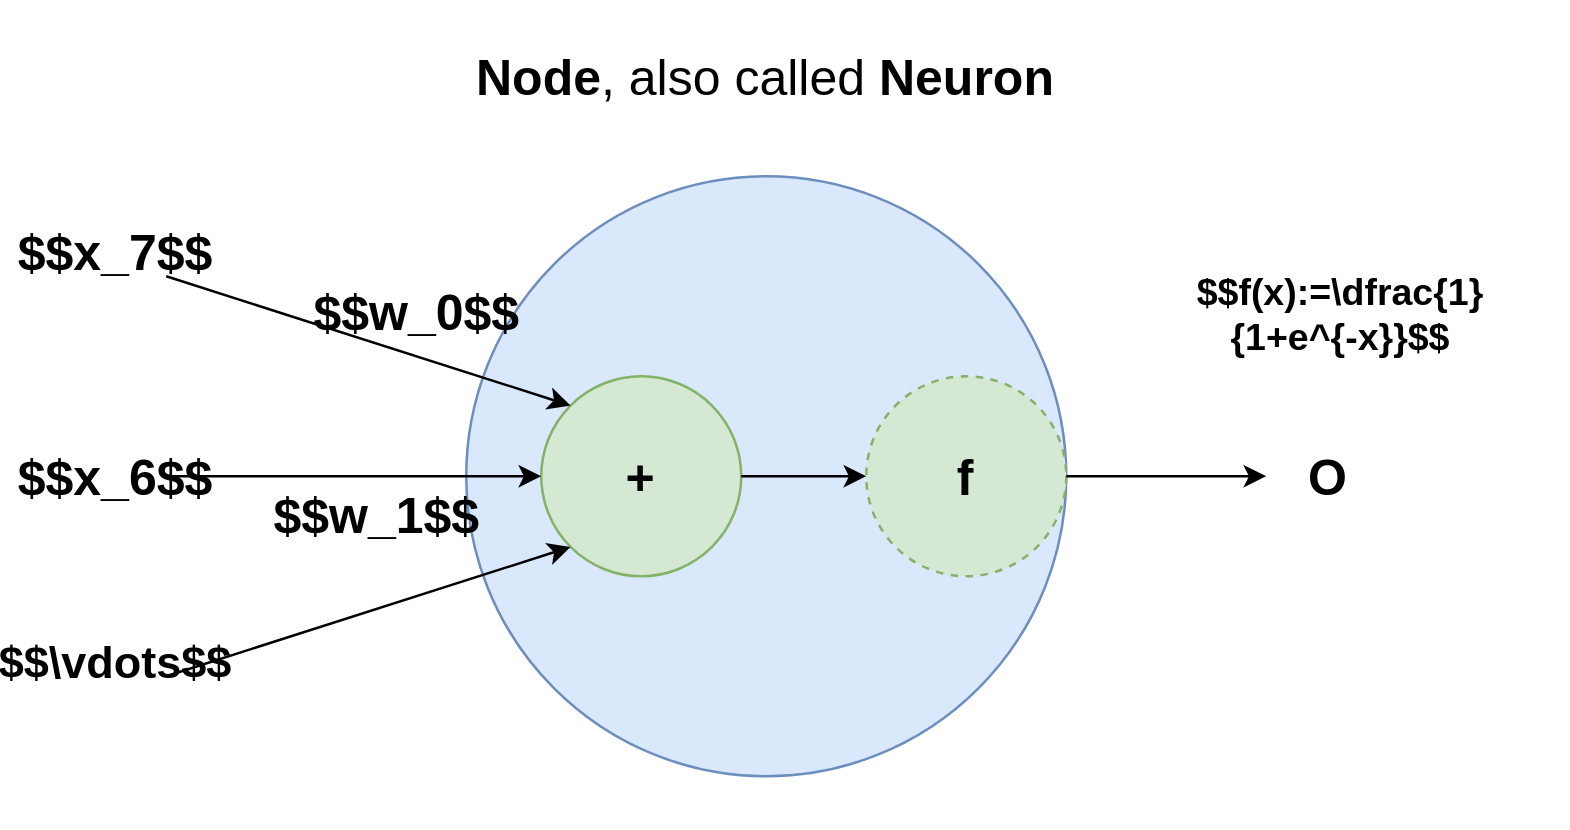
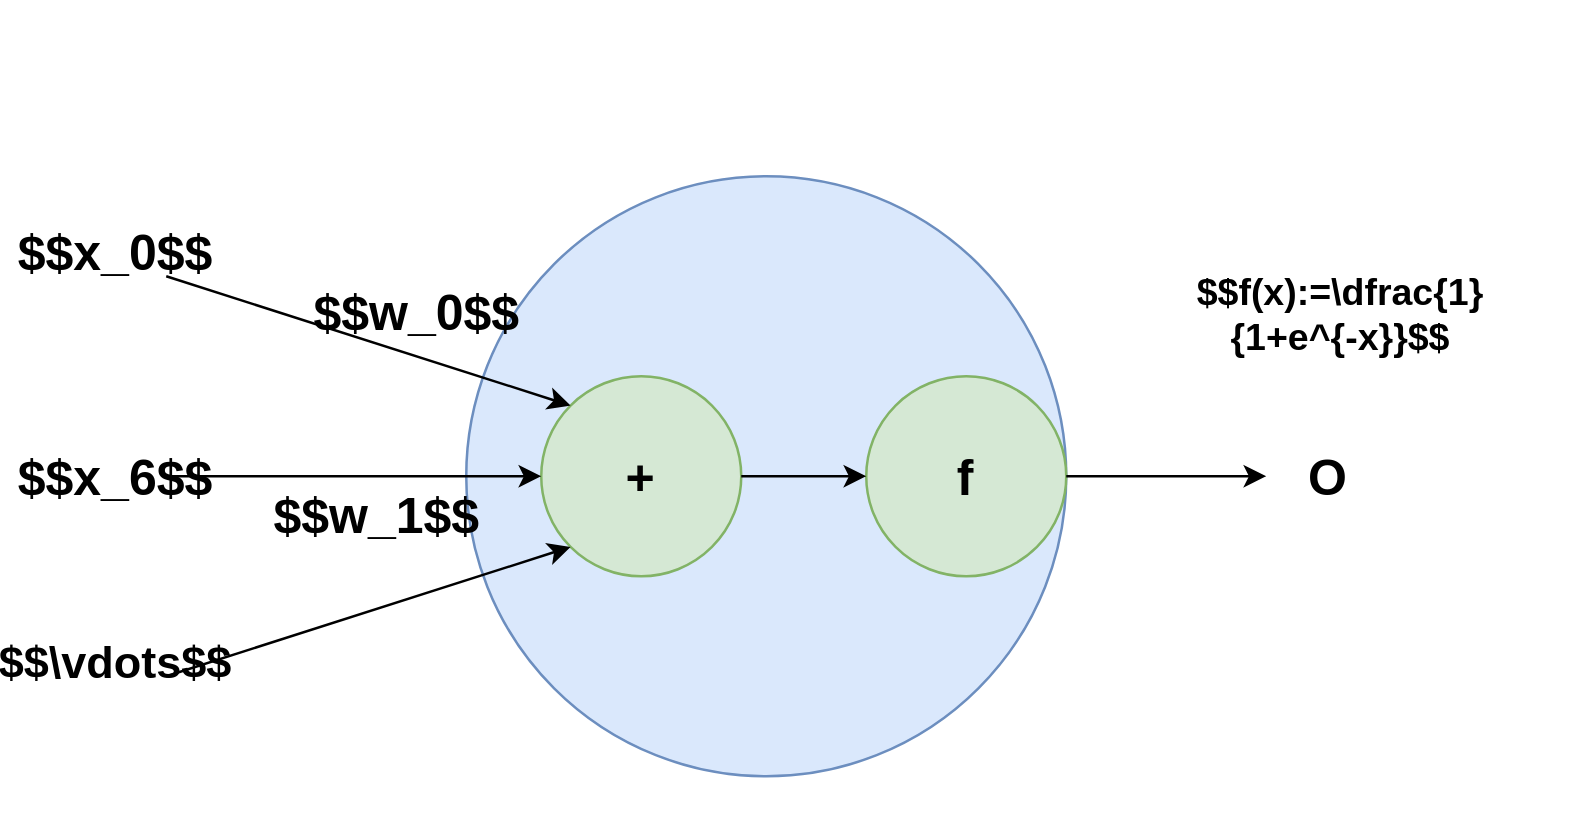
node "Node, also called Neuron": removed
node "$$x_7$$": label "$$x_7$$" -> "$$x_0$$"
node "f": style dashed -> solid
